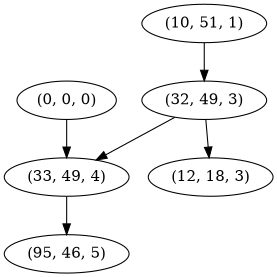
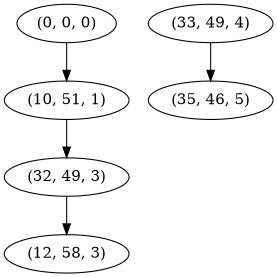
edge "(0, 0, 0)" -> "(33, 49, 4)": now "(0, 0, 0)" -> "(10, 51, 1)"
edge "(32, 49, 3)" -> "(33, 49, 4)": removed
node "(12, 18, 3)": label "(12, 18, 3)" -> "(12, 58, 3)"
node "(95, 46, 5)": label "(95, 46, 5)" -> "(35, 46, 5)"
